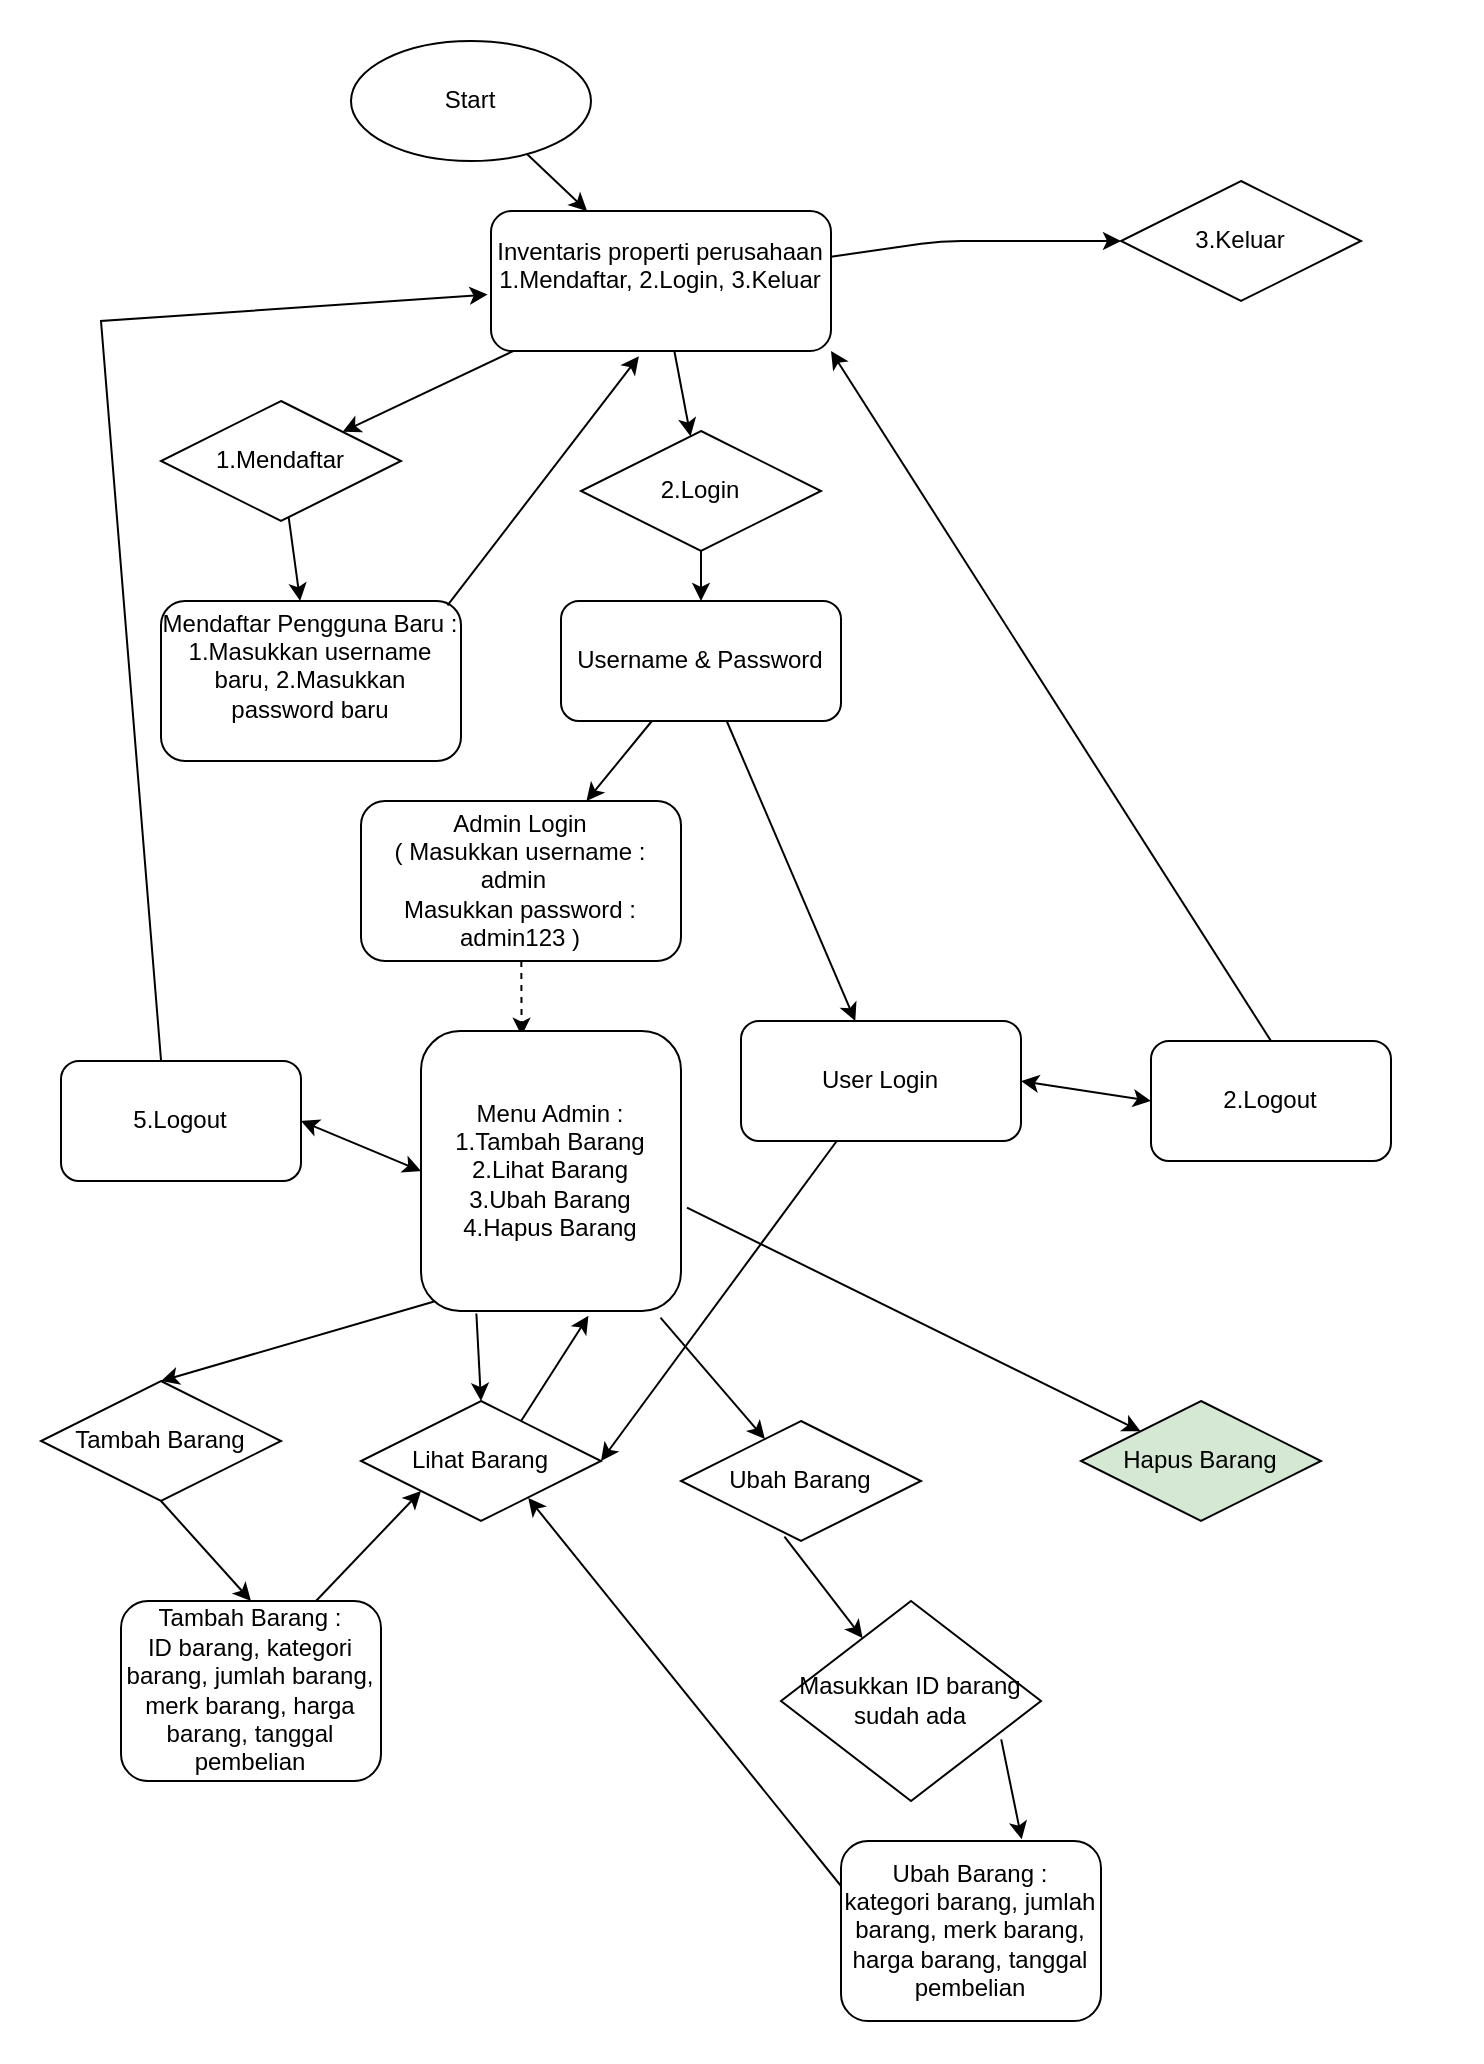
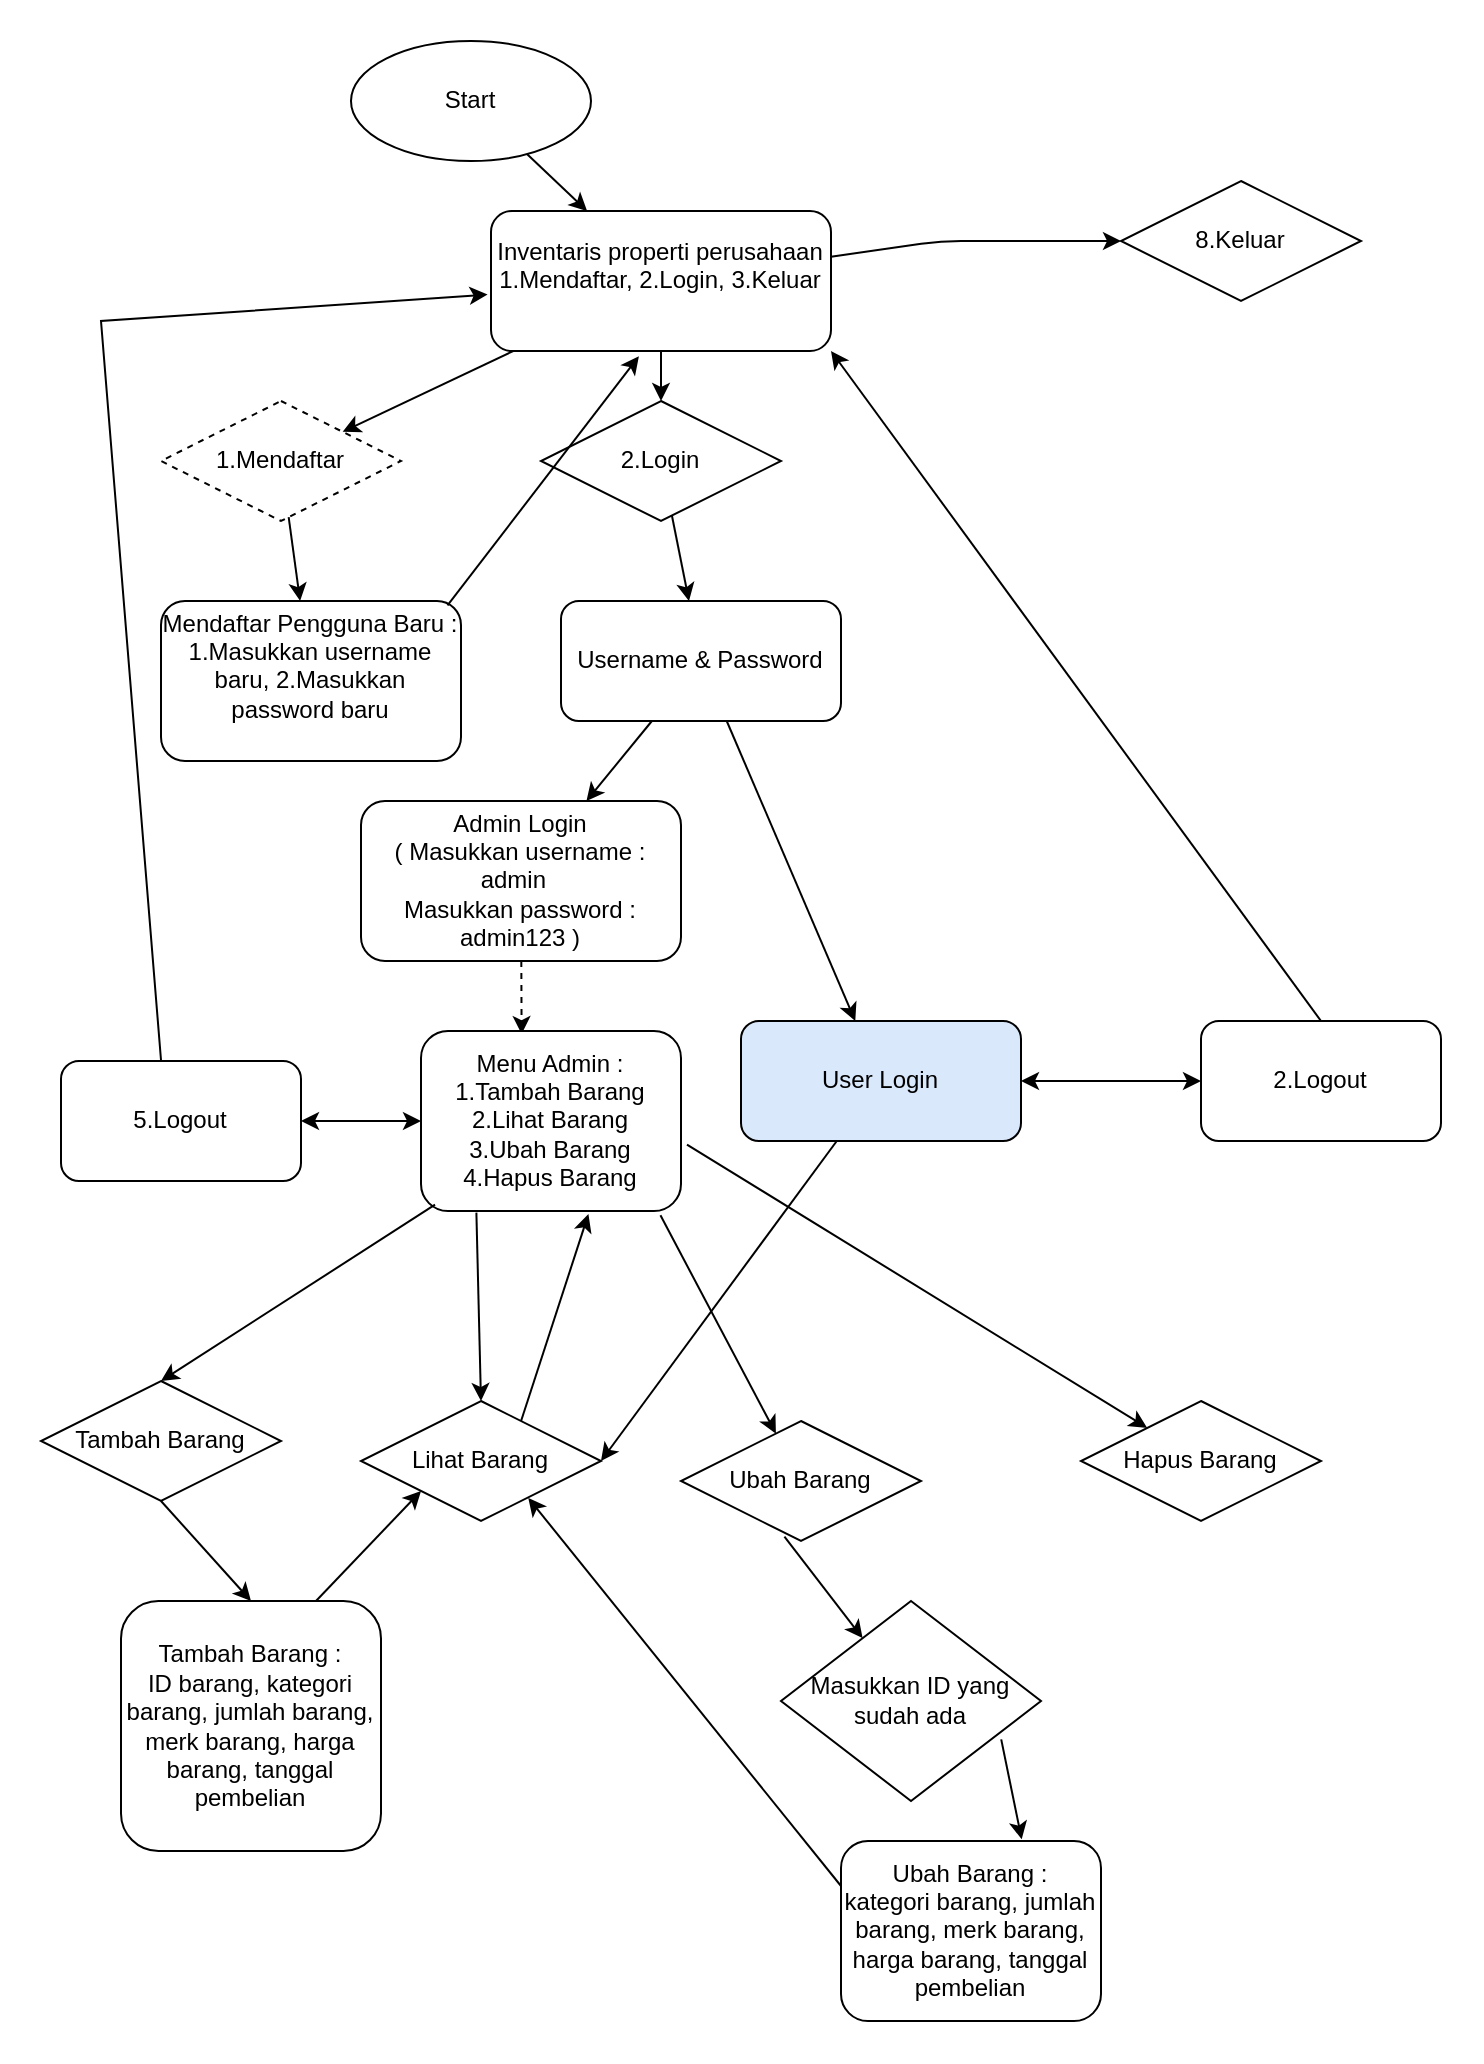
node "3.Keluar": label "3.Keluar" -> "8.Keluar"
node "1.Mendaftar": style solid -> dashed
node "2.Login": moved (701, 491) -> (661, 461)
node "User Login": fillcolor #ffffff -> #dae8fc
node "2.Logout": moved (1271, 1101) -> (1321, 1081)
node "Menu Admin : 1.Tambah Barang 2.Lihat Barang 3.Ubah Barang 4.Hapus Barang": size 260x280 -> 260x180
node "Hapus Barang": fillcolor #d5e8d4 -> #ffffff
node "Tambah Barang : ID barang, kategori barang, jumlah barang, merk barang, harga barang, tanggal pembelian": size 260x180 -> 260x250
node "Masukkan ID barang sudah ada": label "Masukkan ID barang sudah ada" -> "Masukkan ID yang sudah ada"
